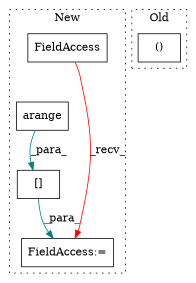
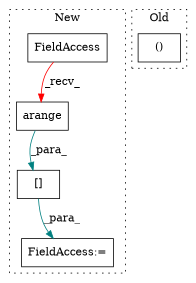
edge "FieldAccess" -> "FieldAccess:=": now "FieldAccess" -> "arange"
